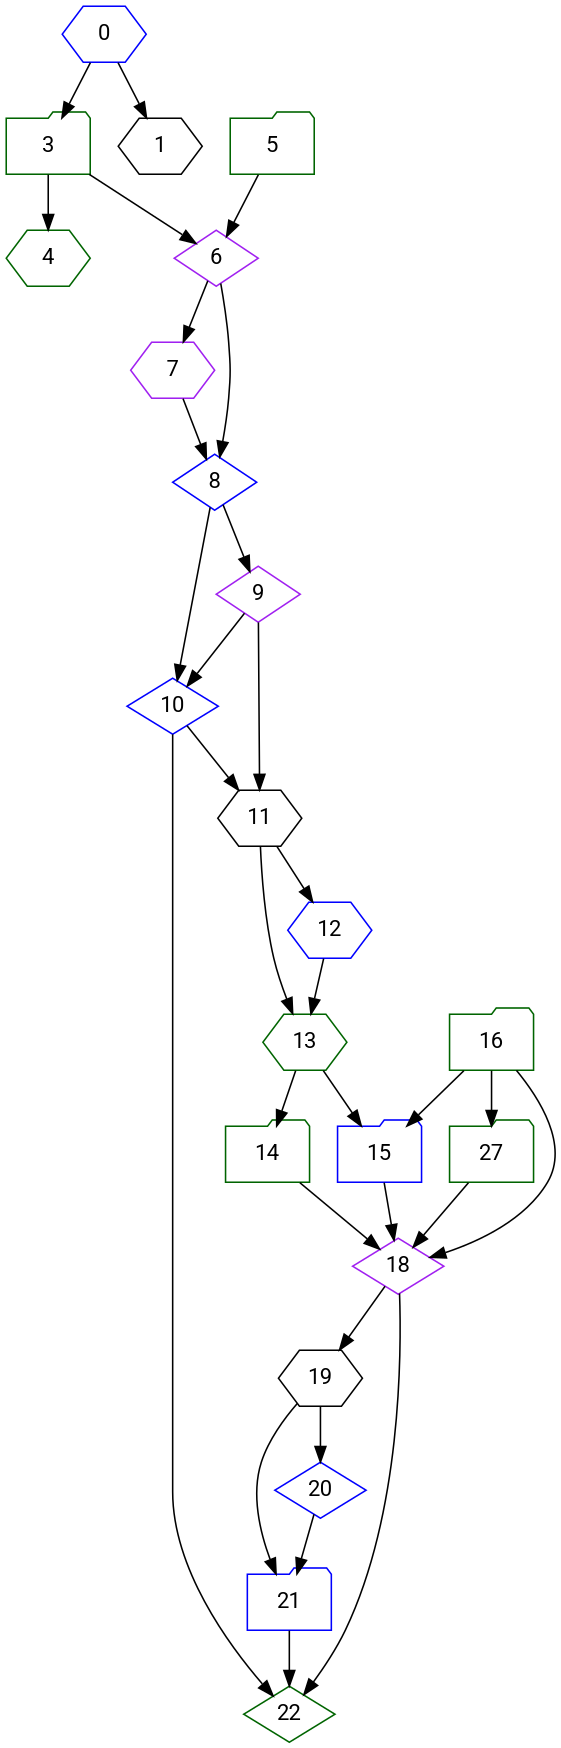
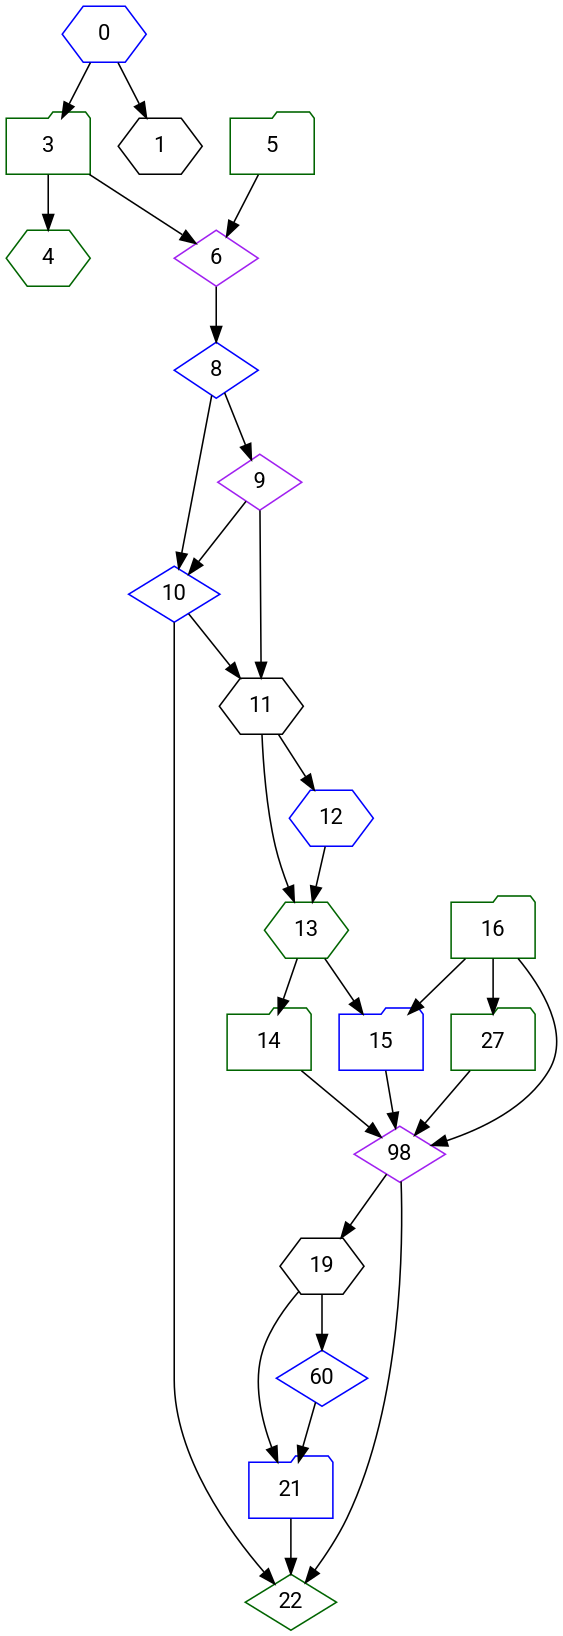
node "7": removed
node "18": label "18" -> "98"
node "20": label "20" -> "60"
